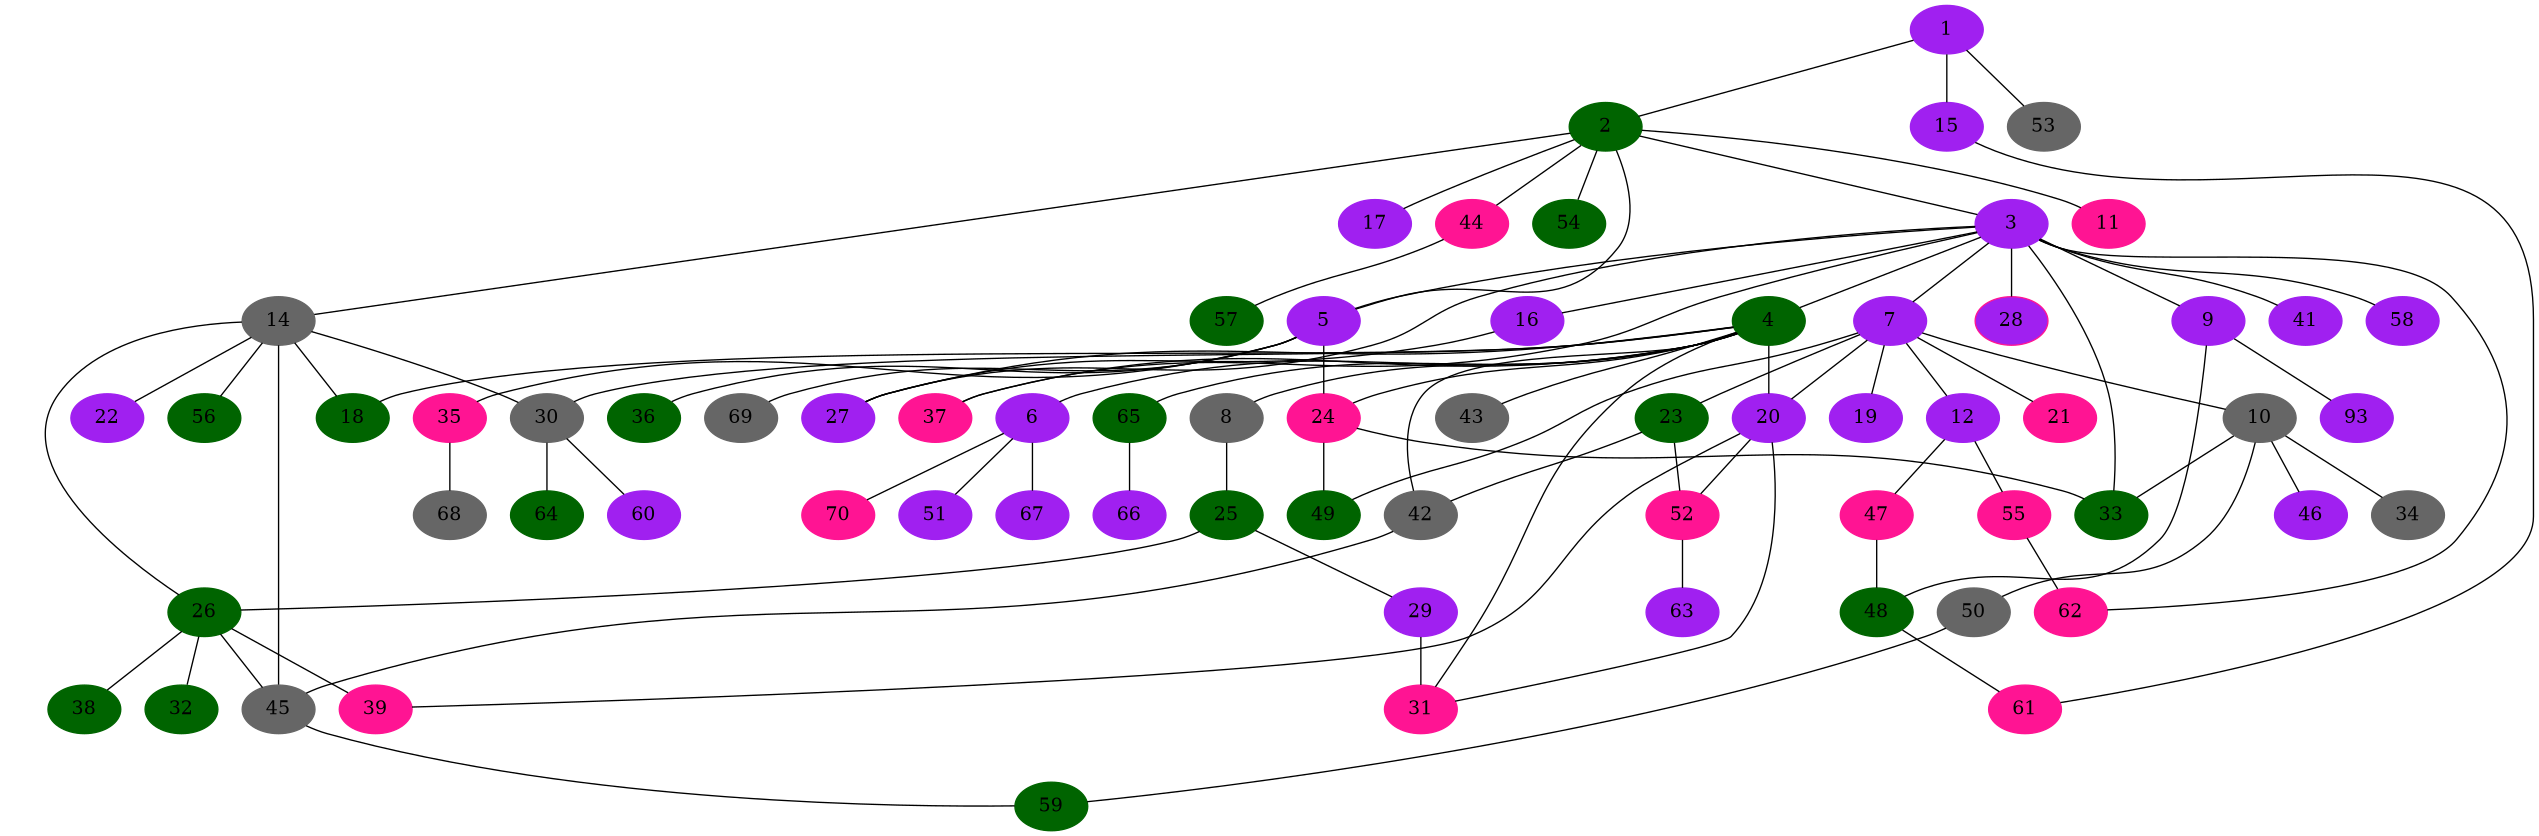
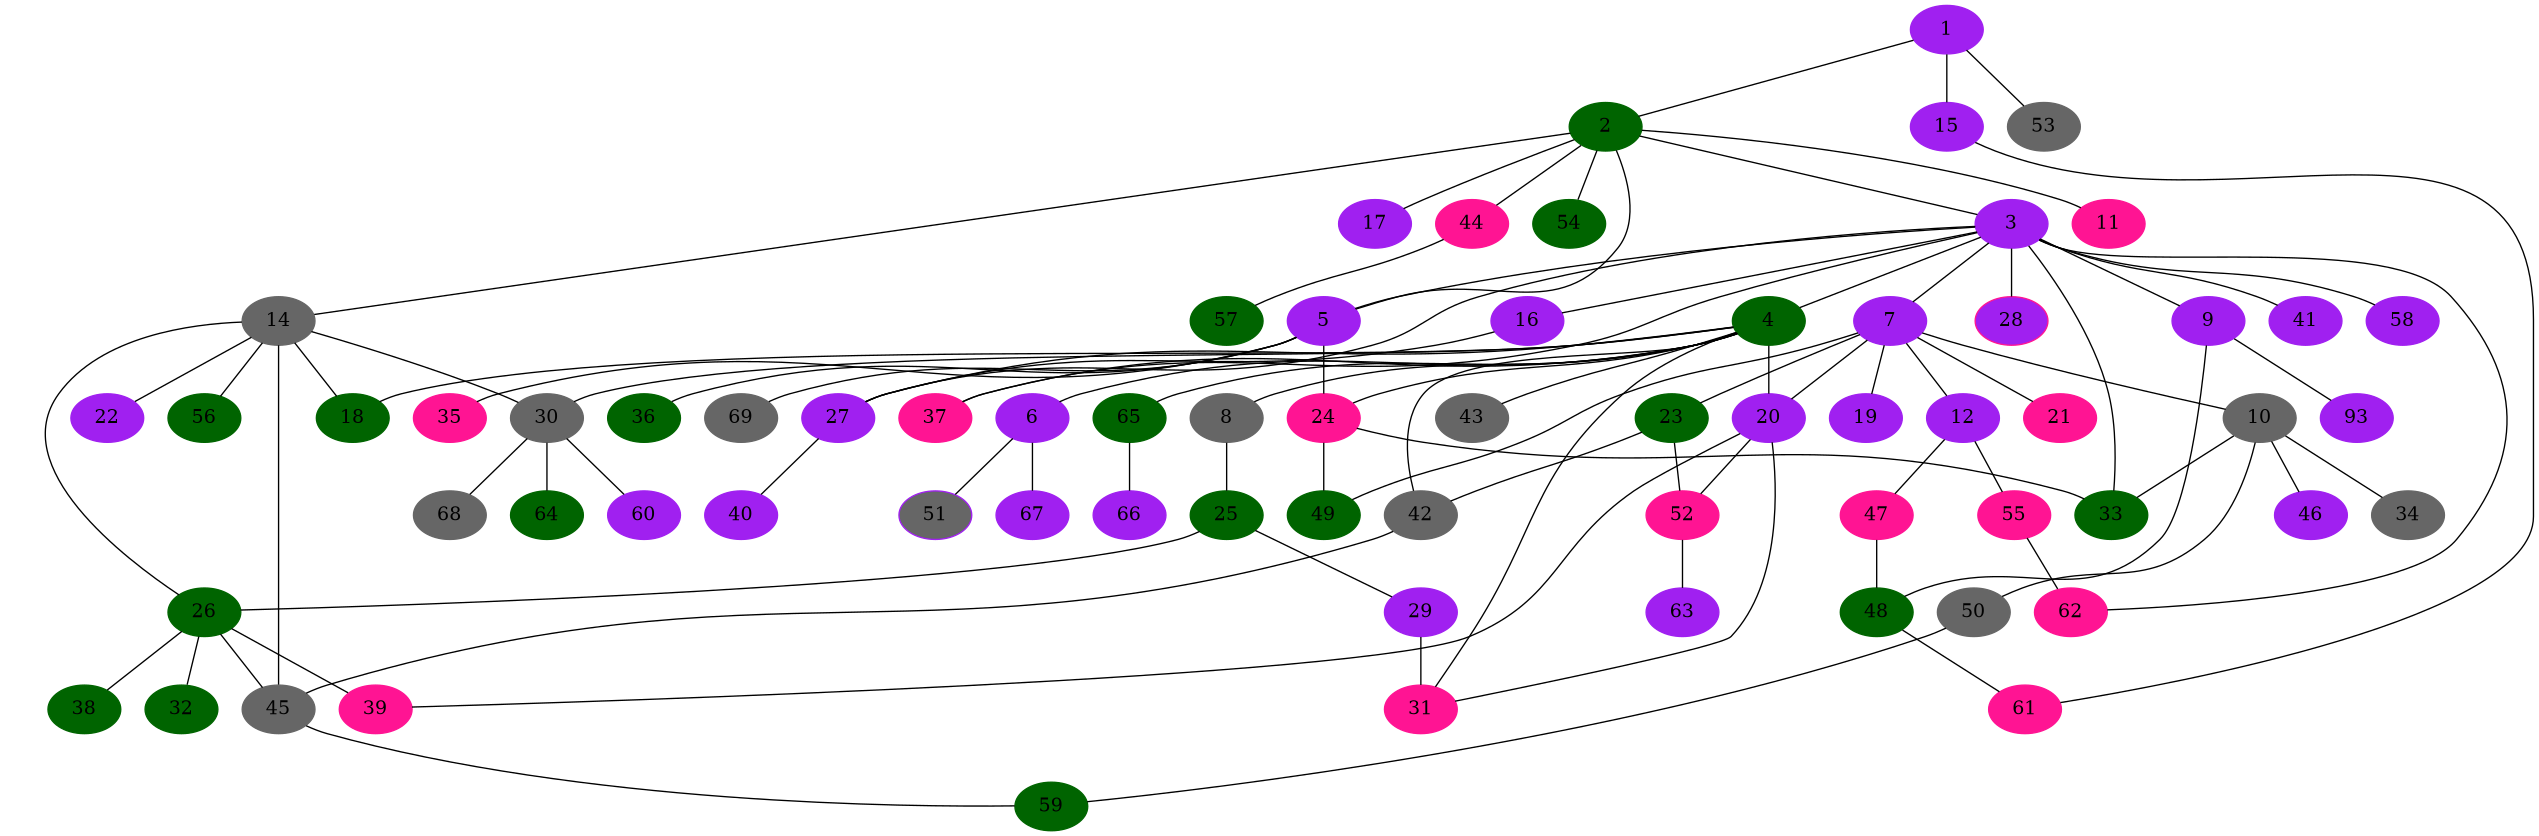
edge "35" -- "68": now "30" -- "68"
node "40": added
node "70": removed
node "51": fillcolor purple -> gray40
